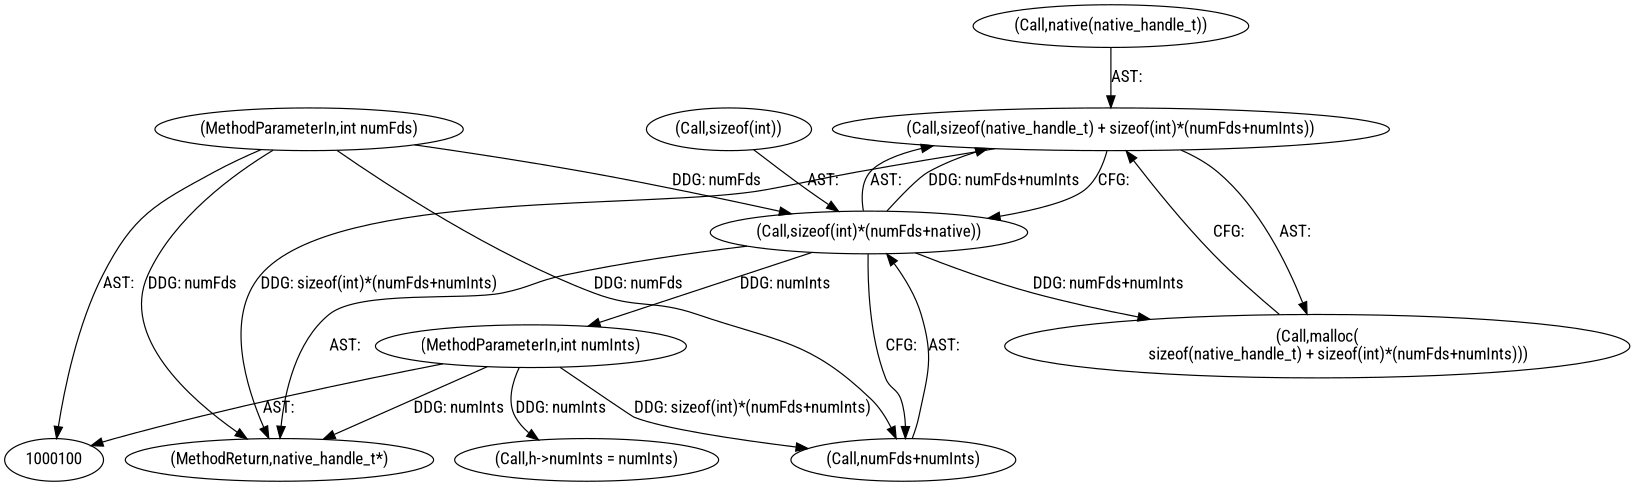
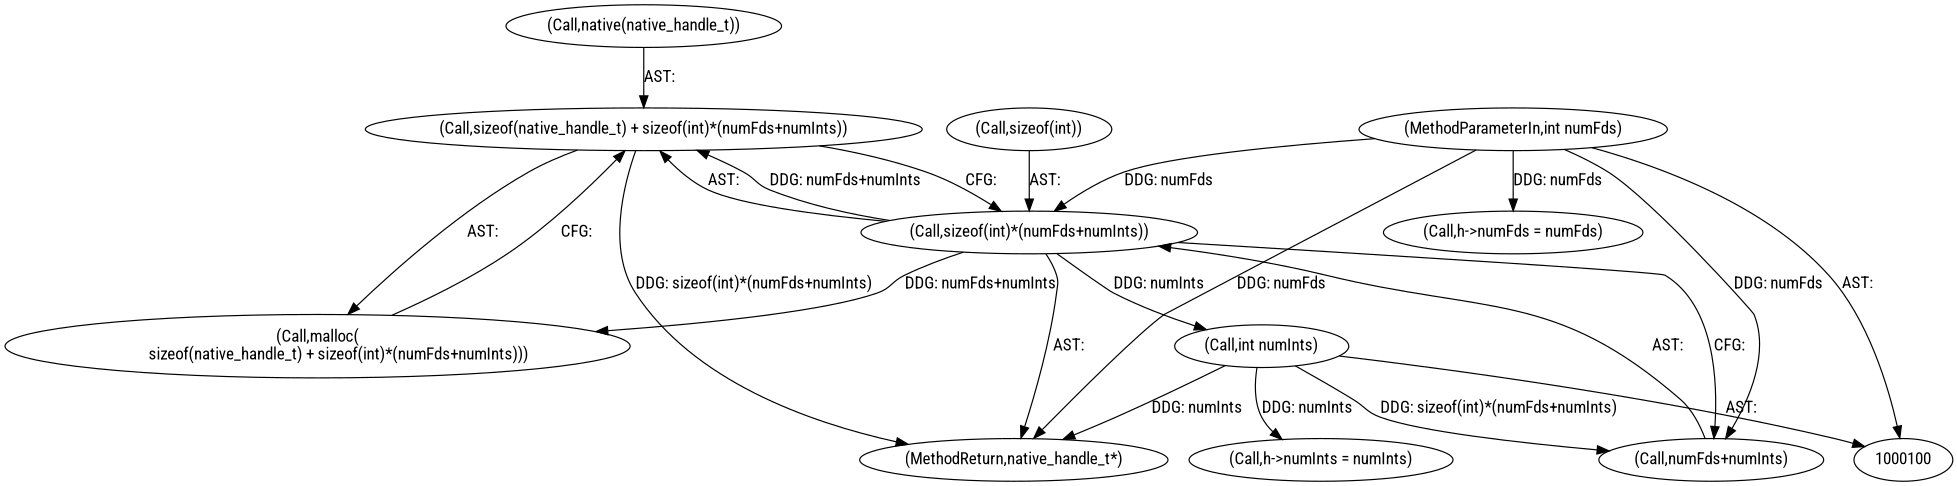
node "(Call,sizeof(int)*(numFds+native))": label "(Call,sizeof(int)*(numFds+native))" -> "(Call,sizeof(int)*(numFds+numInts))"
node "(Call,h->numFds = numFds)": added
node "(MethodParameterIn,int numInts)": label "(MethodParameterIn,int numInts)" -> "(Call,int numInts)"
